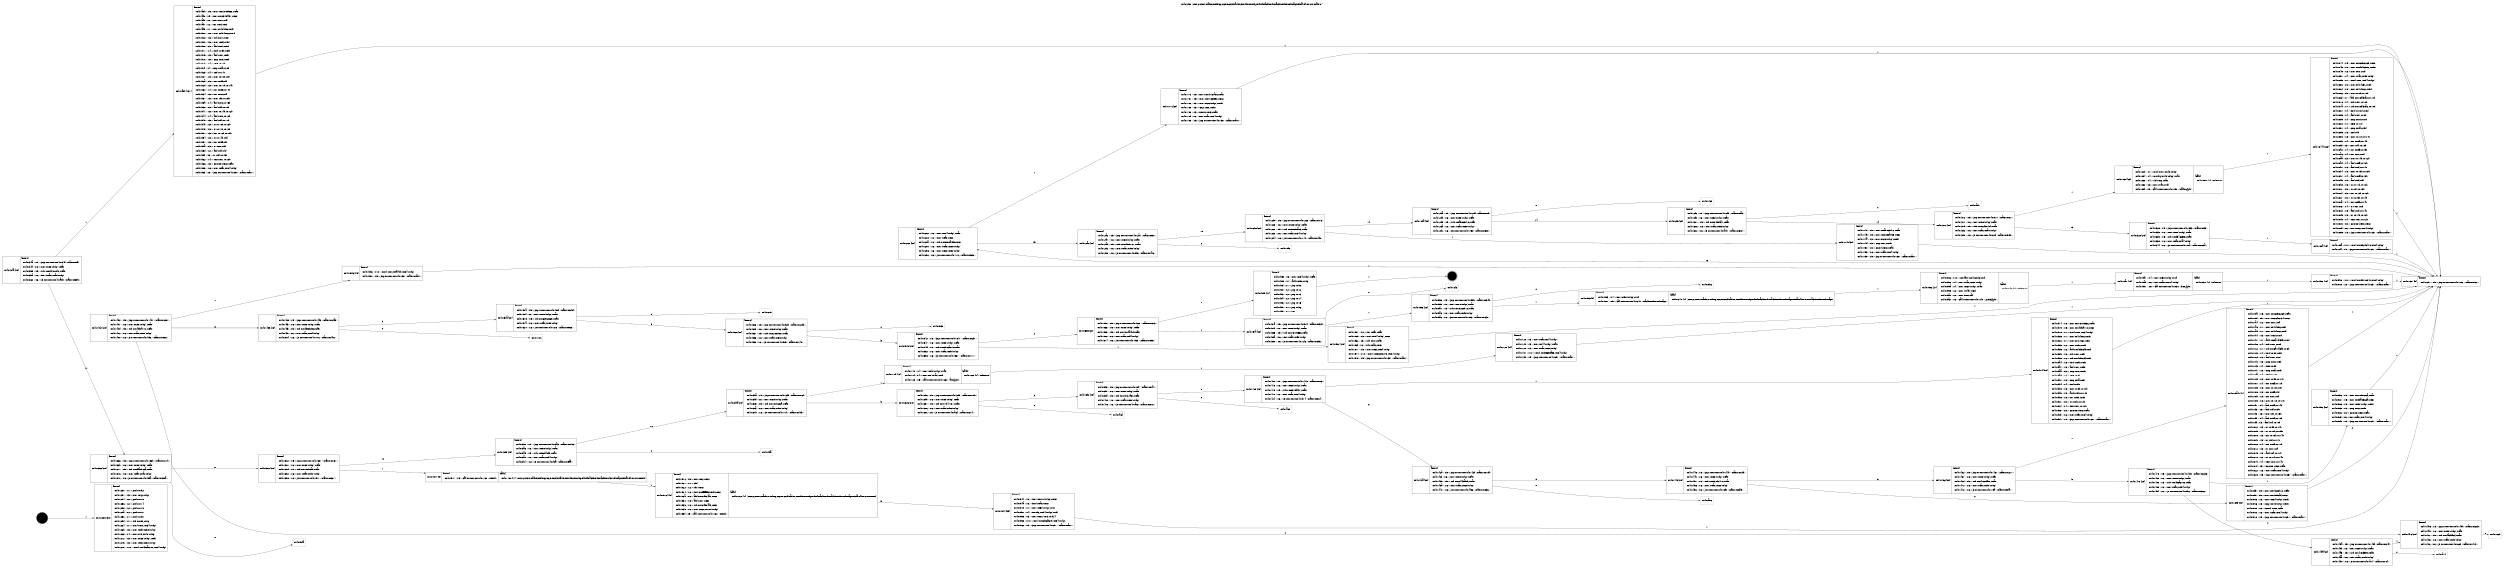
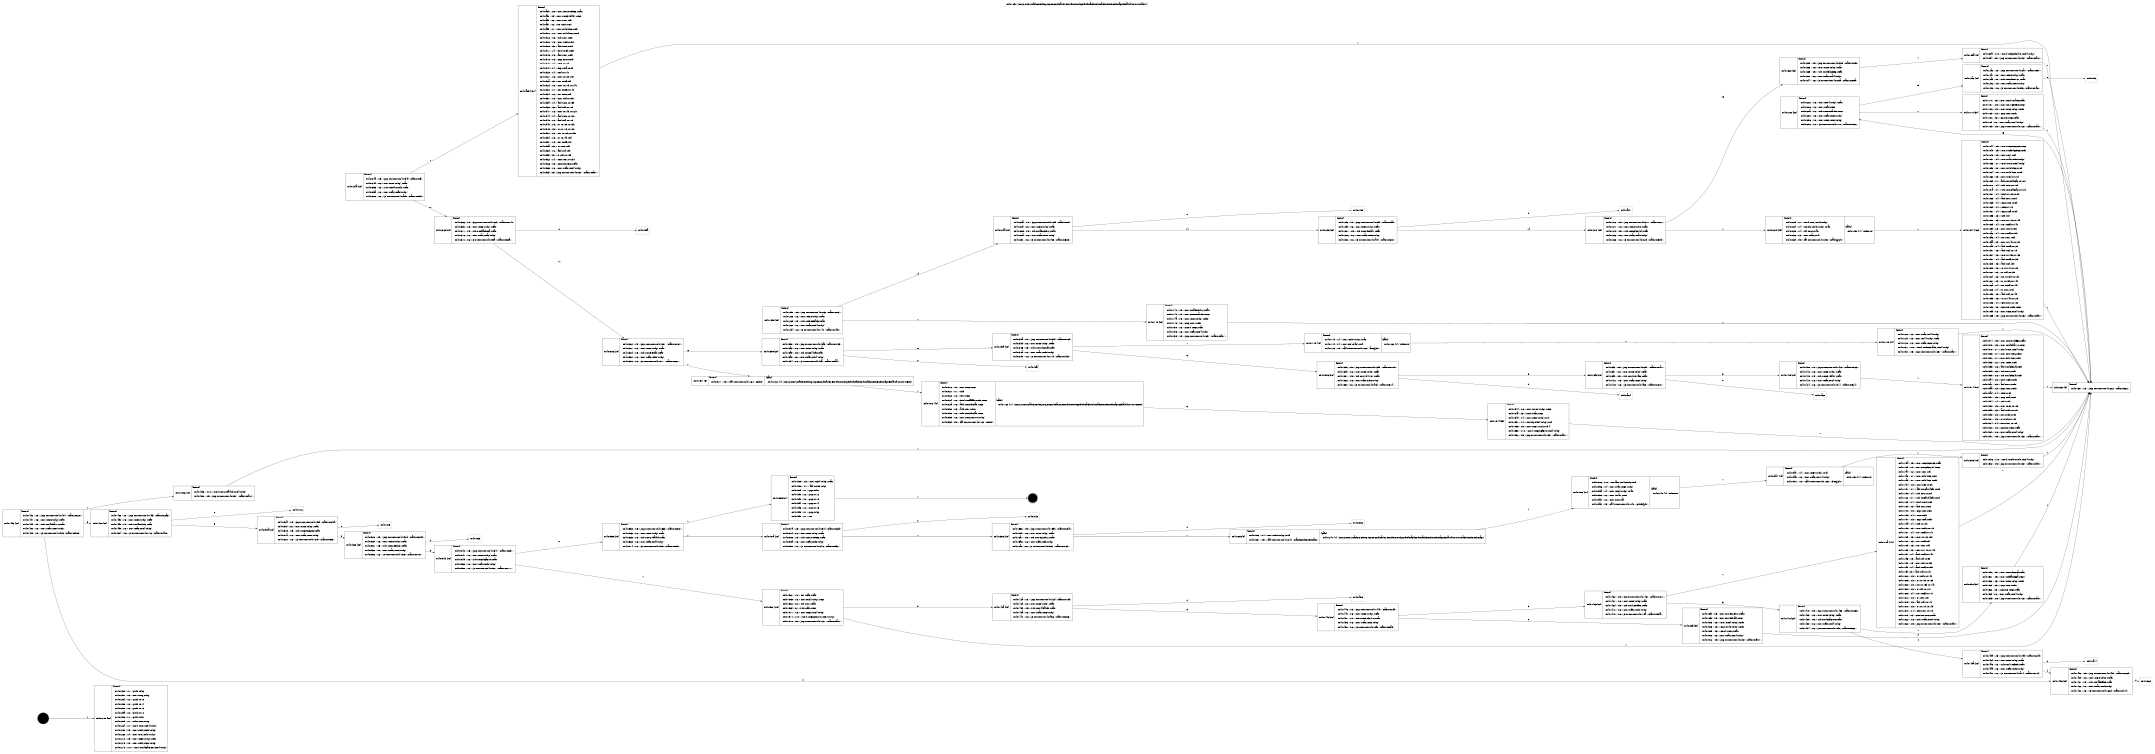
edge "0x4012a2 [28]" -> "0x4012be [28]": removed, label "15"
edge "0x40140e [28]" -> "0x40142a [28]": now "0x401967 [28]" -> "0x40142a [28]"
